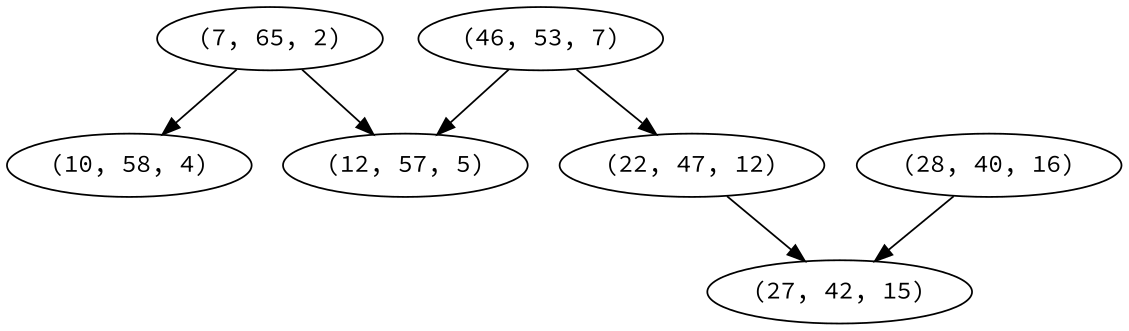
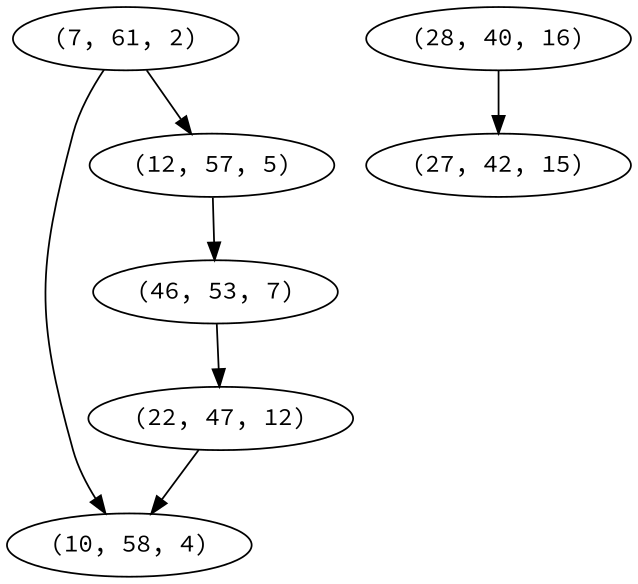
node "(7, 65, 2)": label "(7, 65, 2)" -> "(7, 61, 2)"
edge "(46, 53, 7)" -> "(12, 57, 5)": reversed
edge "(22, 47, 12)" -> "(27, 42, 15)": now "(22, 47, 12)" -> "(10, 58, 4)"
